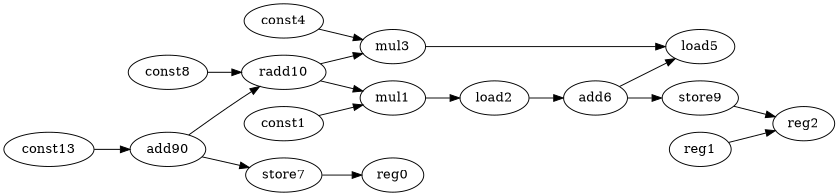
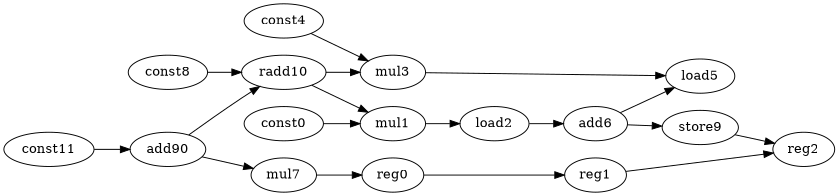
node "const1": label "const1" -> "const0"
node "const13": label "const13" -> "const11"
node "store7": label "store7" -> "mul7"
edge "reg0" -> "reg1": added
